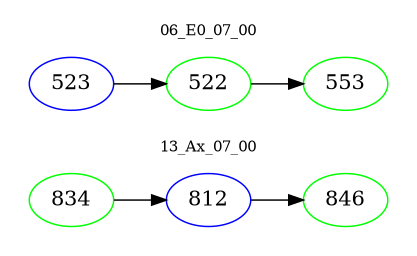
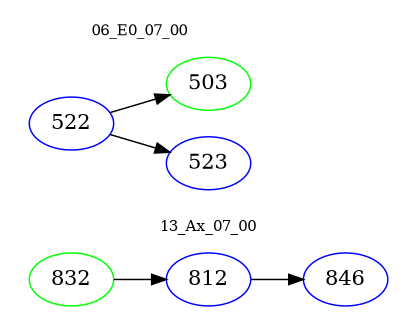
edge "523" -> "522": reversed
node "522": color green -> blue
node "553": label "553" -> "503"
node "834": label "834" -> "832"
node "846": color green -> blue
